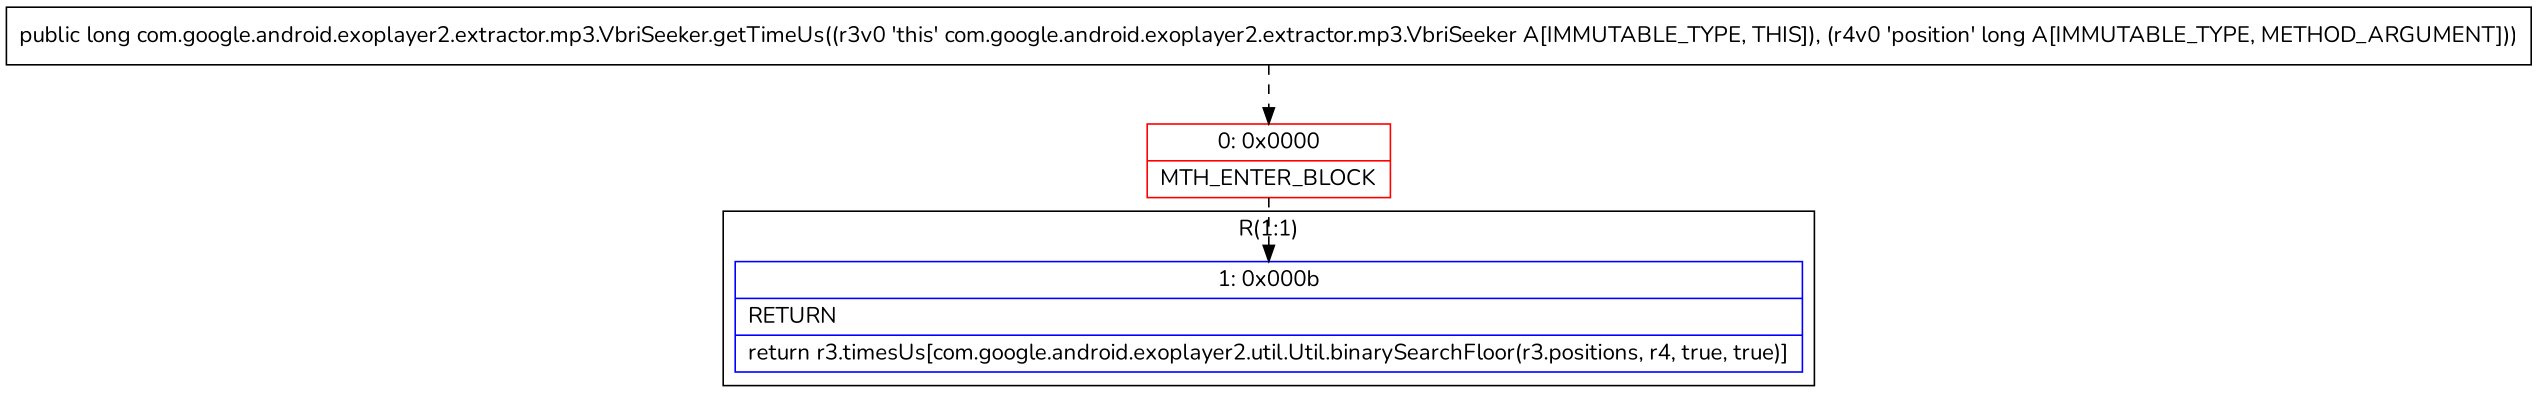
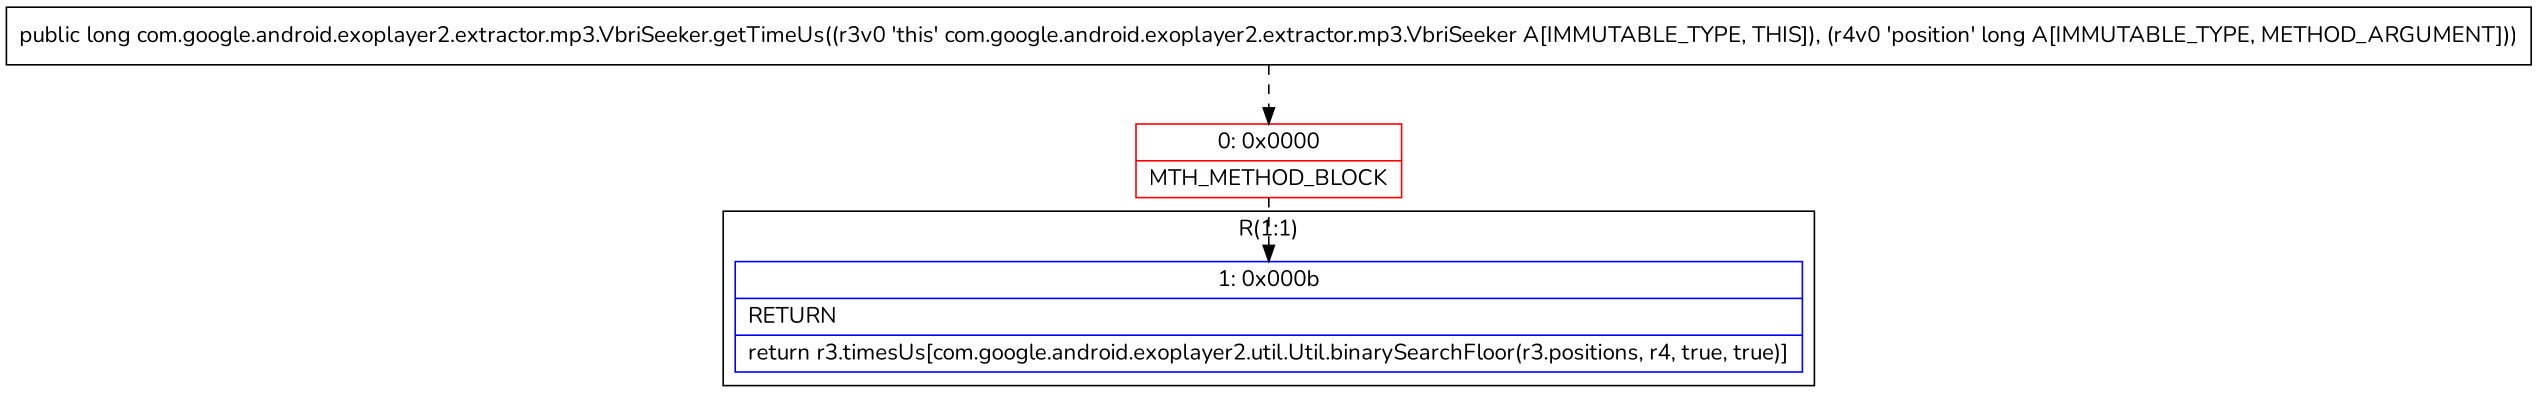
node "0: 0x0000": text "MTH_ENTER_BLOCK" -> "MTH_METHOD_BLOCK"
